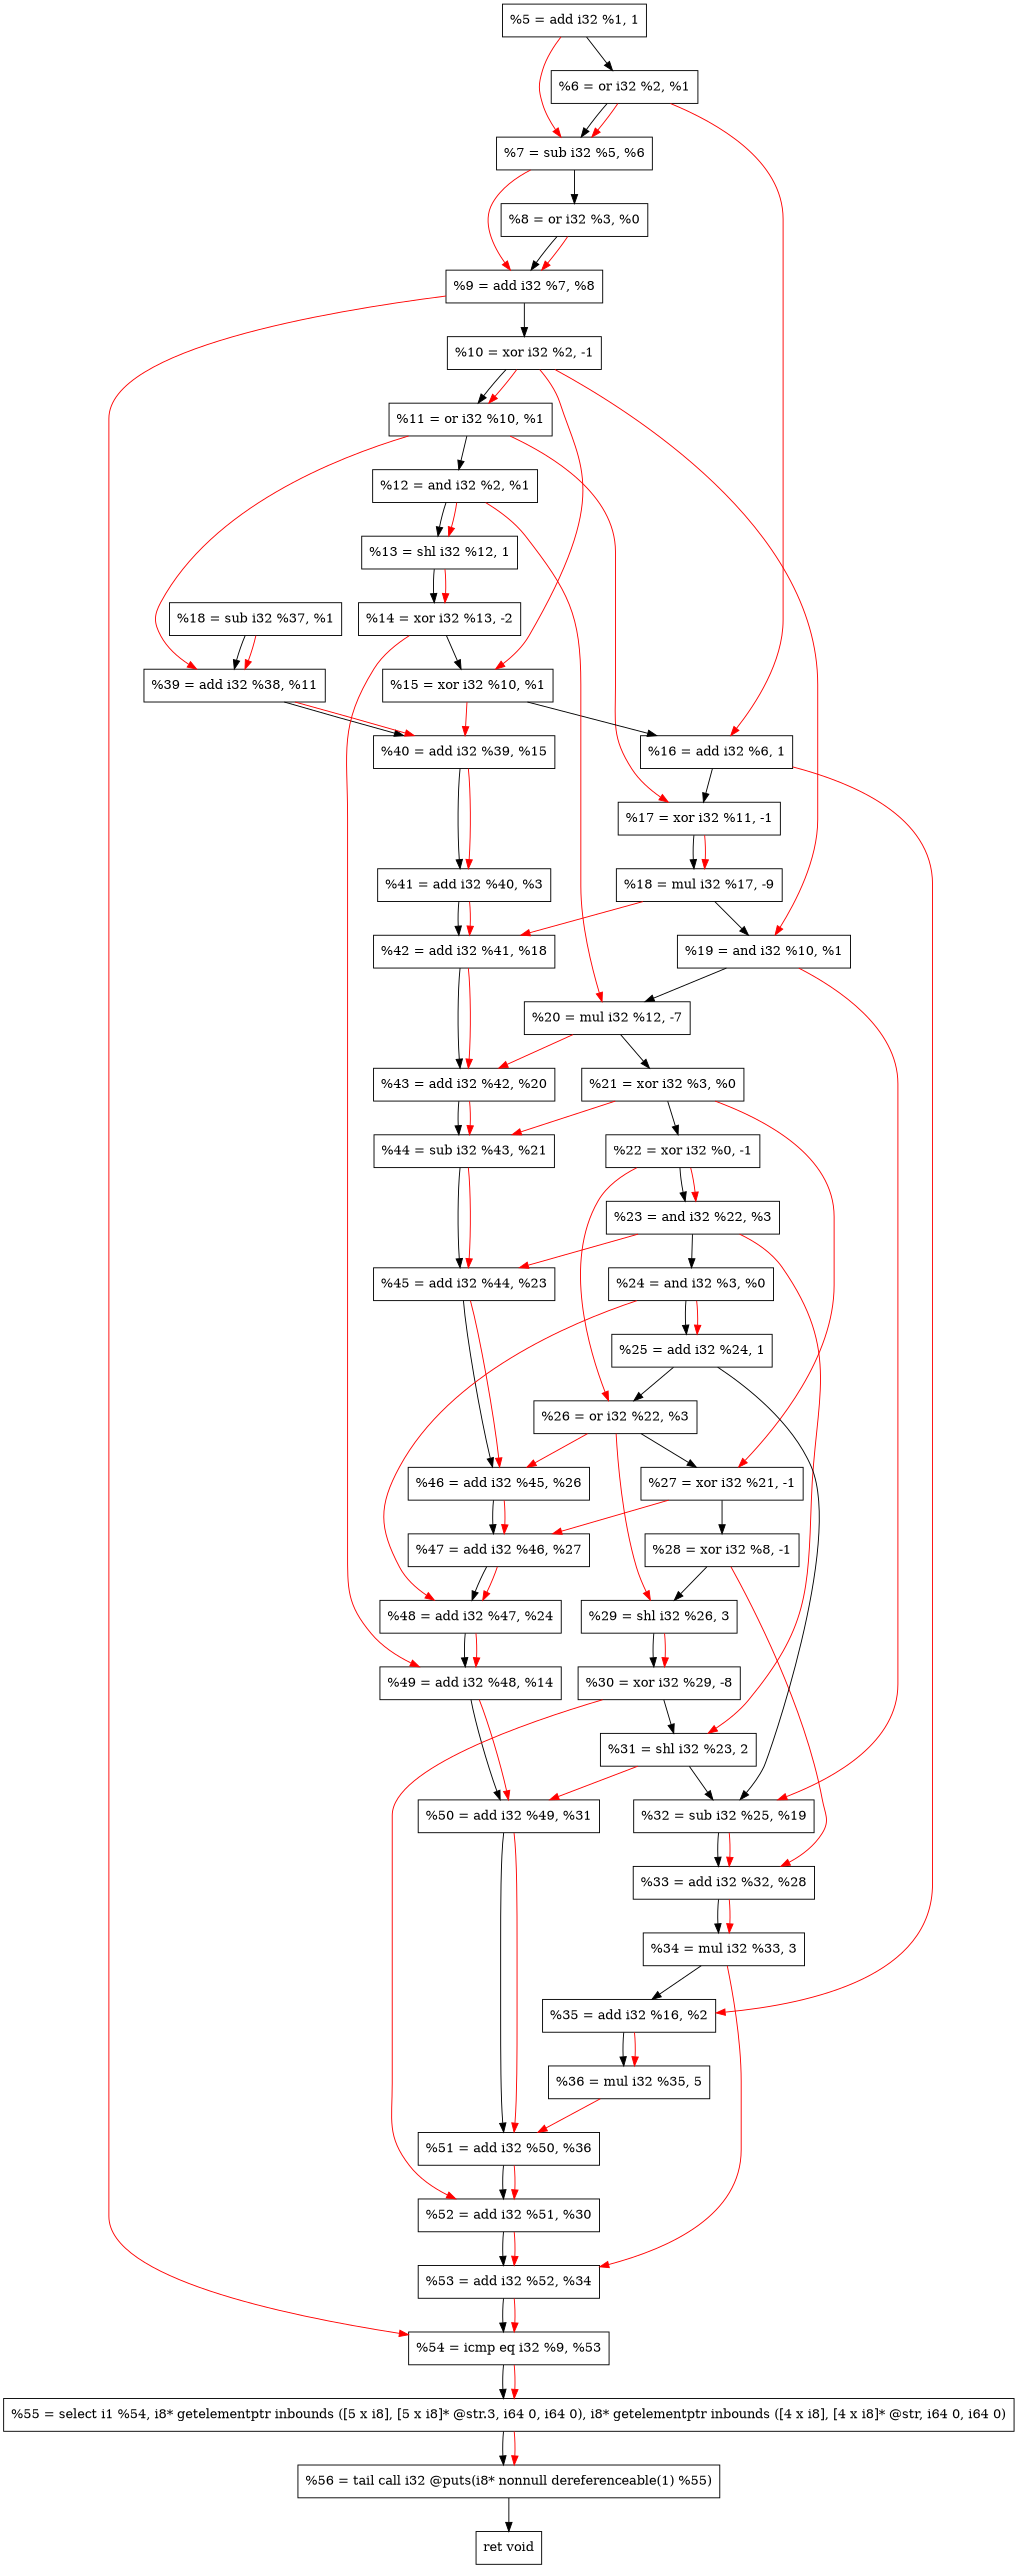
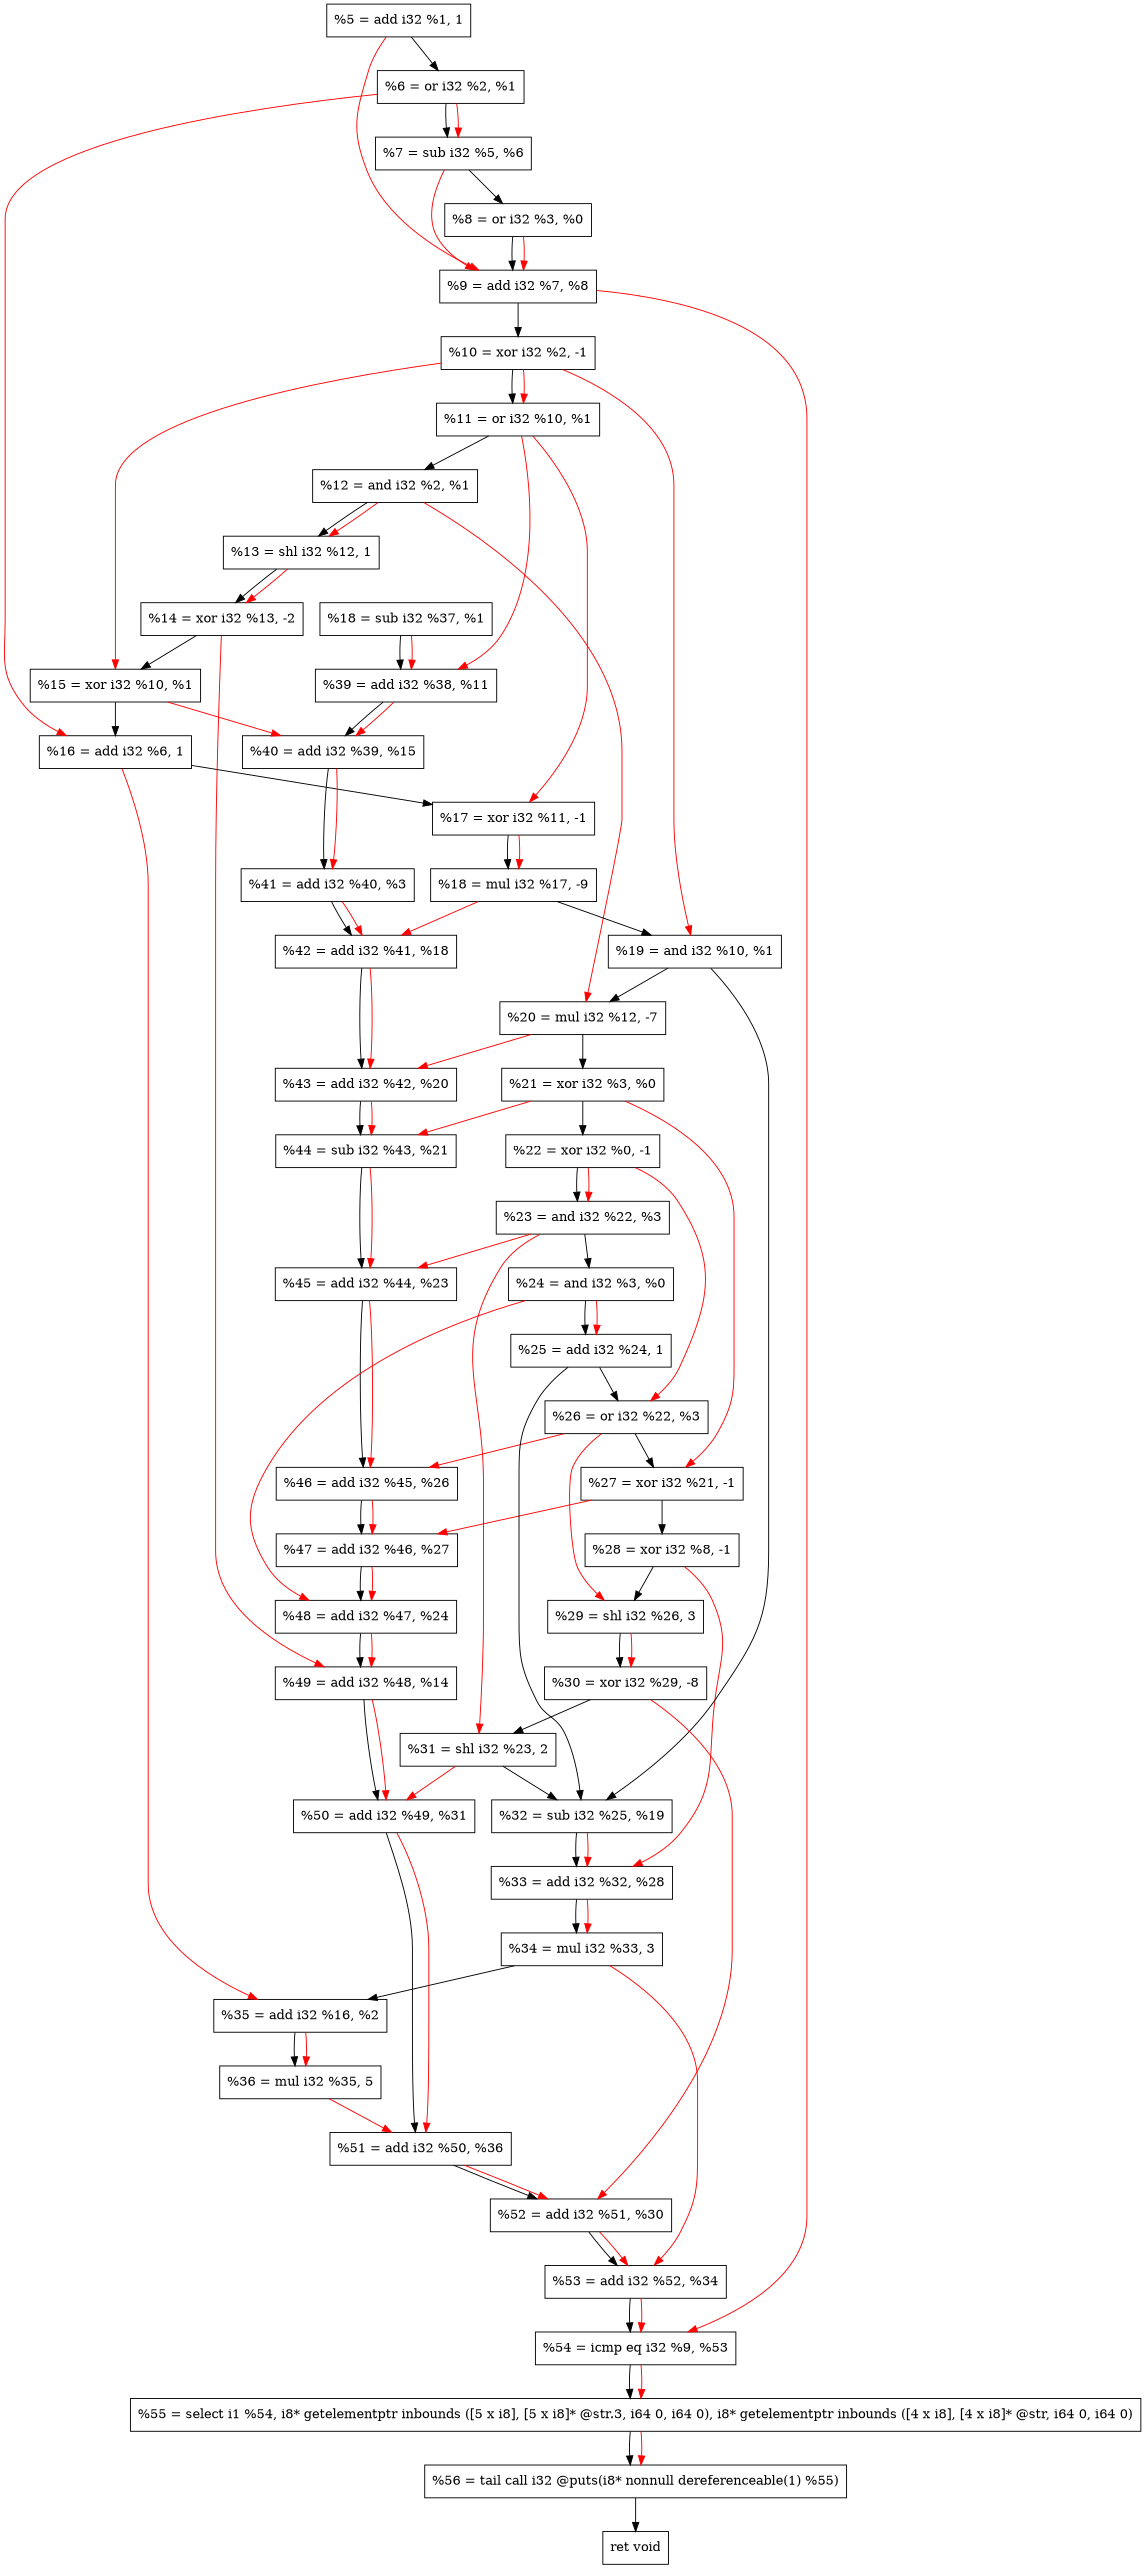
edge "%5 = add i32 %1, 1" -> "%7 = sub i32 %5, %6": now "%5 = add i32 %1, 1" -> "%9 = add i32 %7, %8"
edge "%19 = and i32 %10, %1" -> "%32 = sub i32 %25, %19": color red -> black
